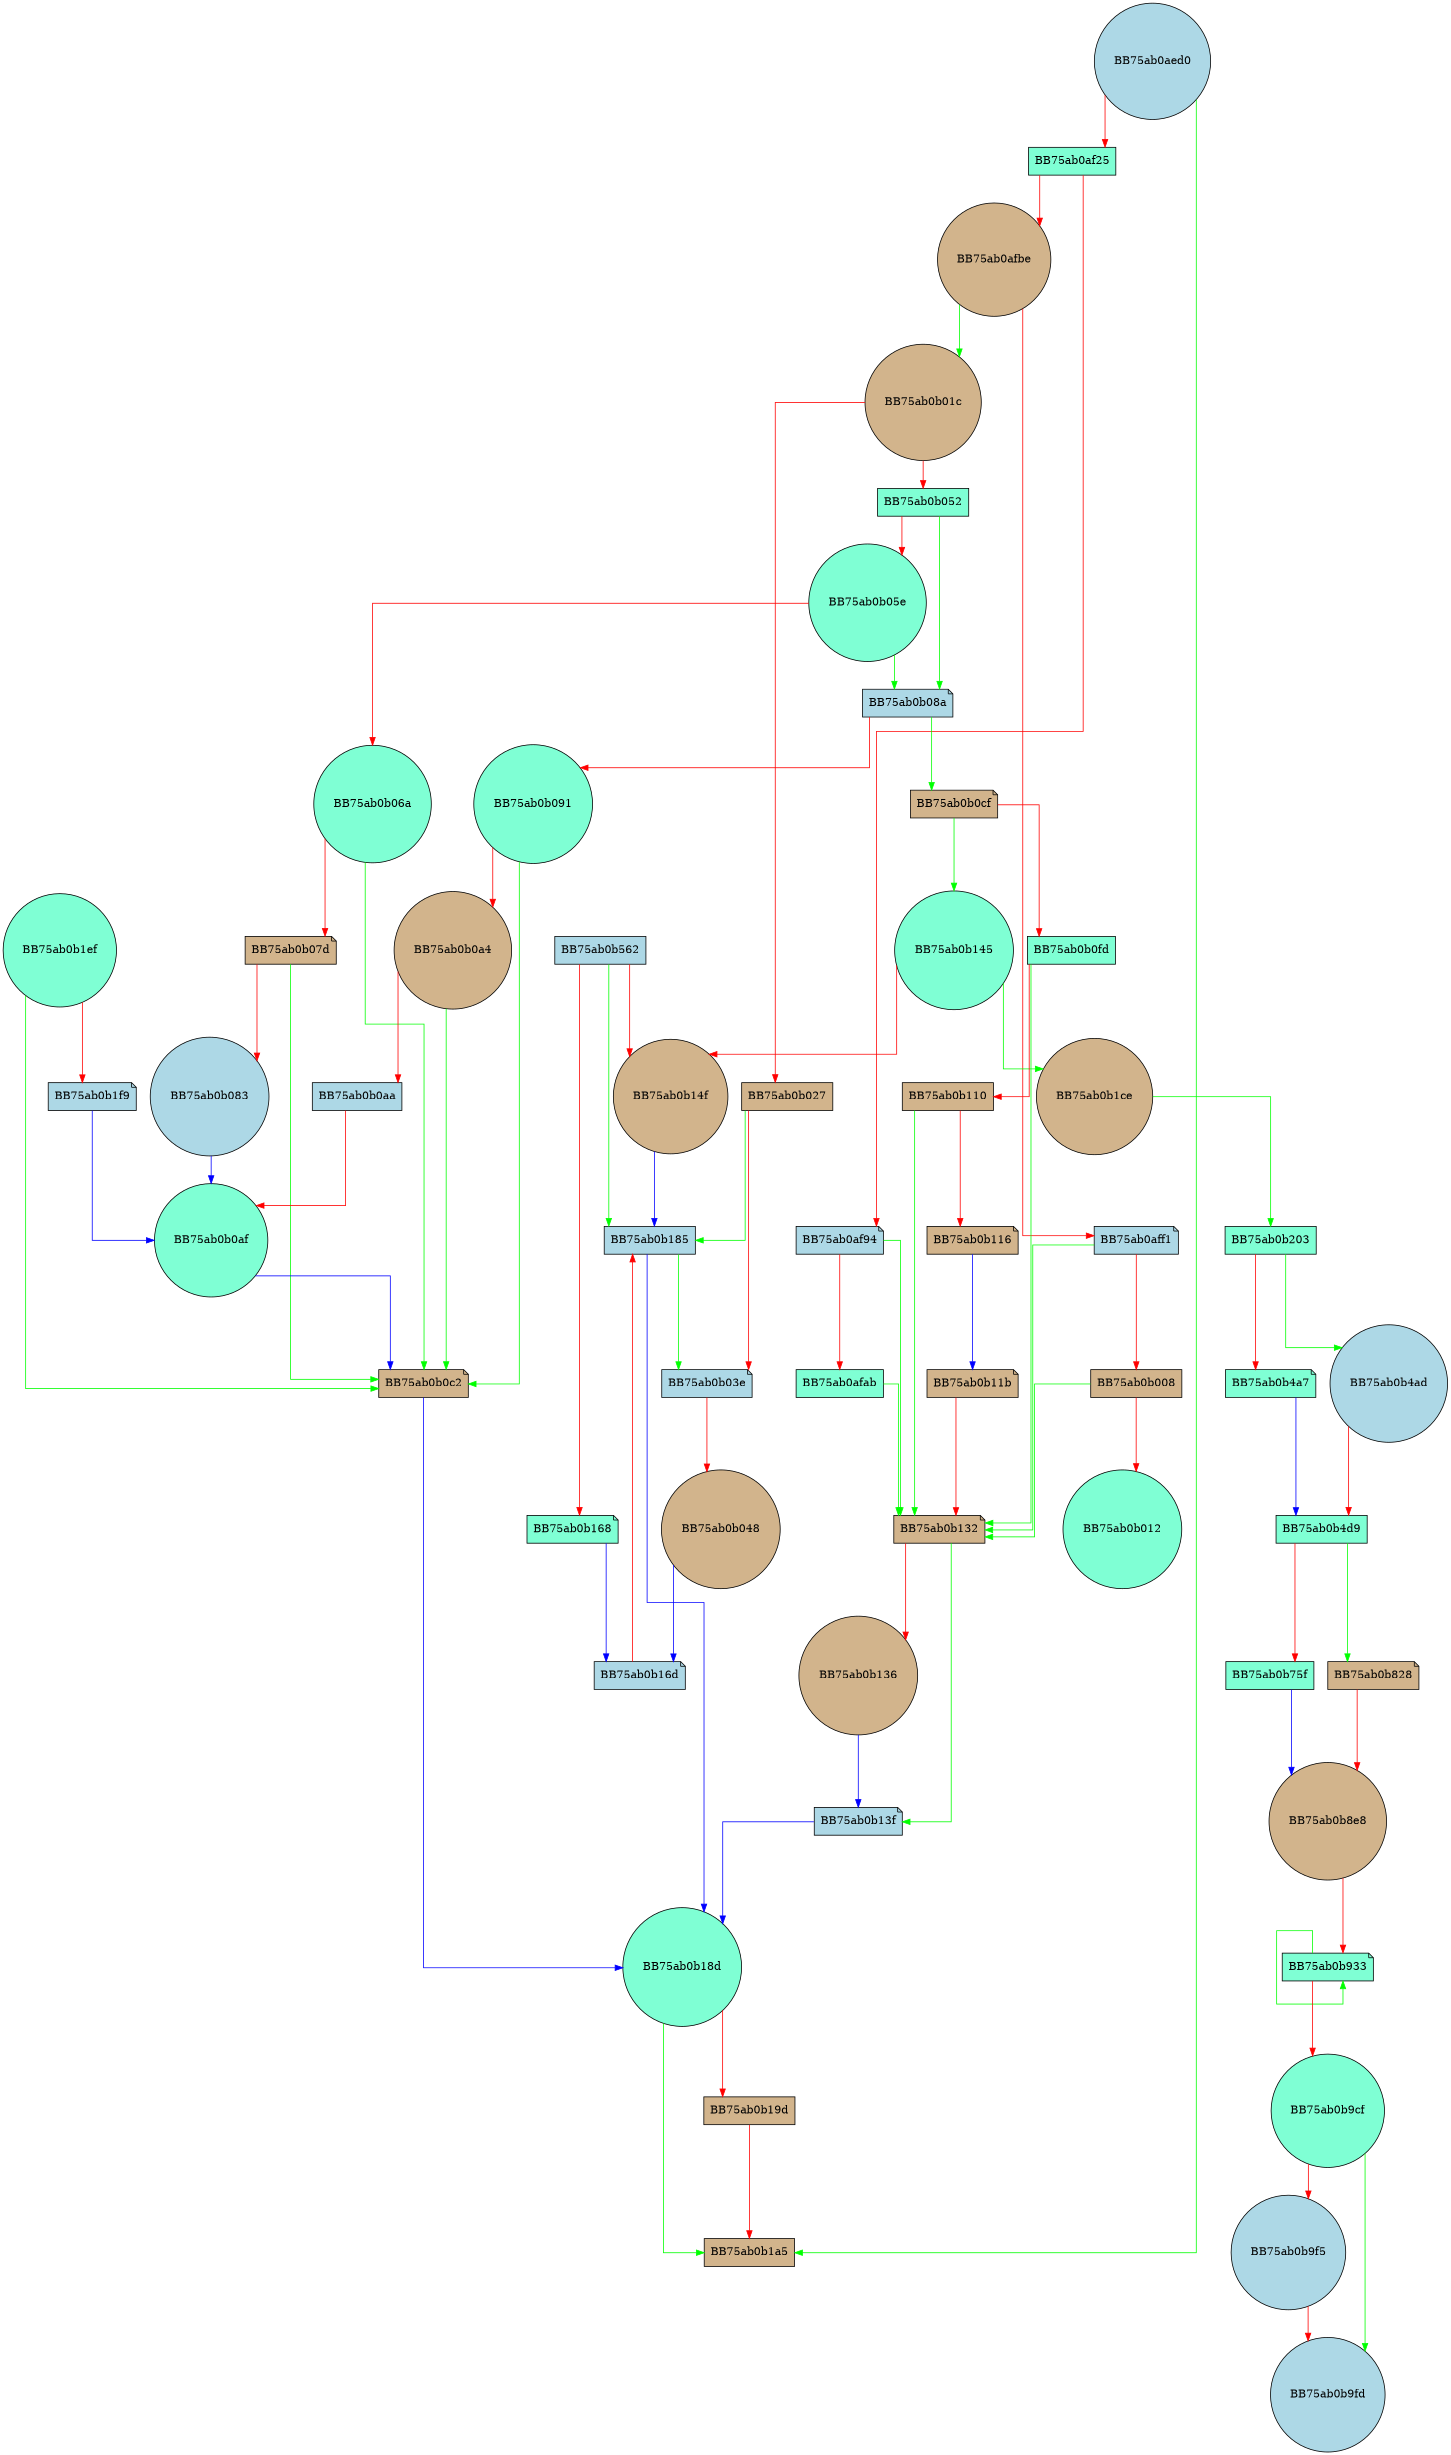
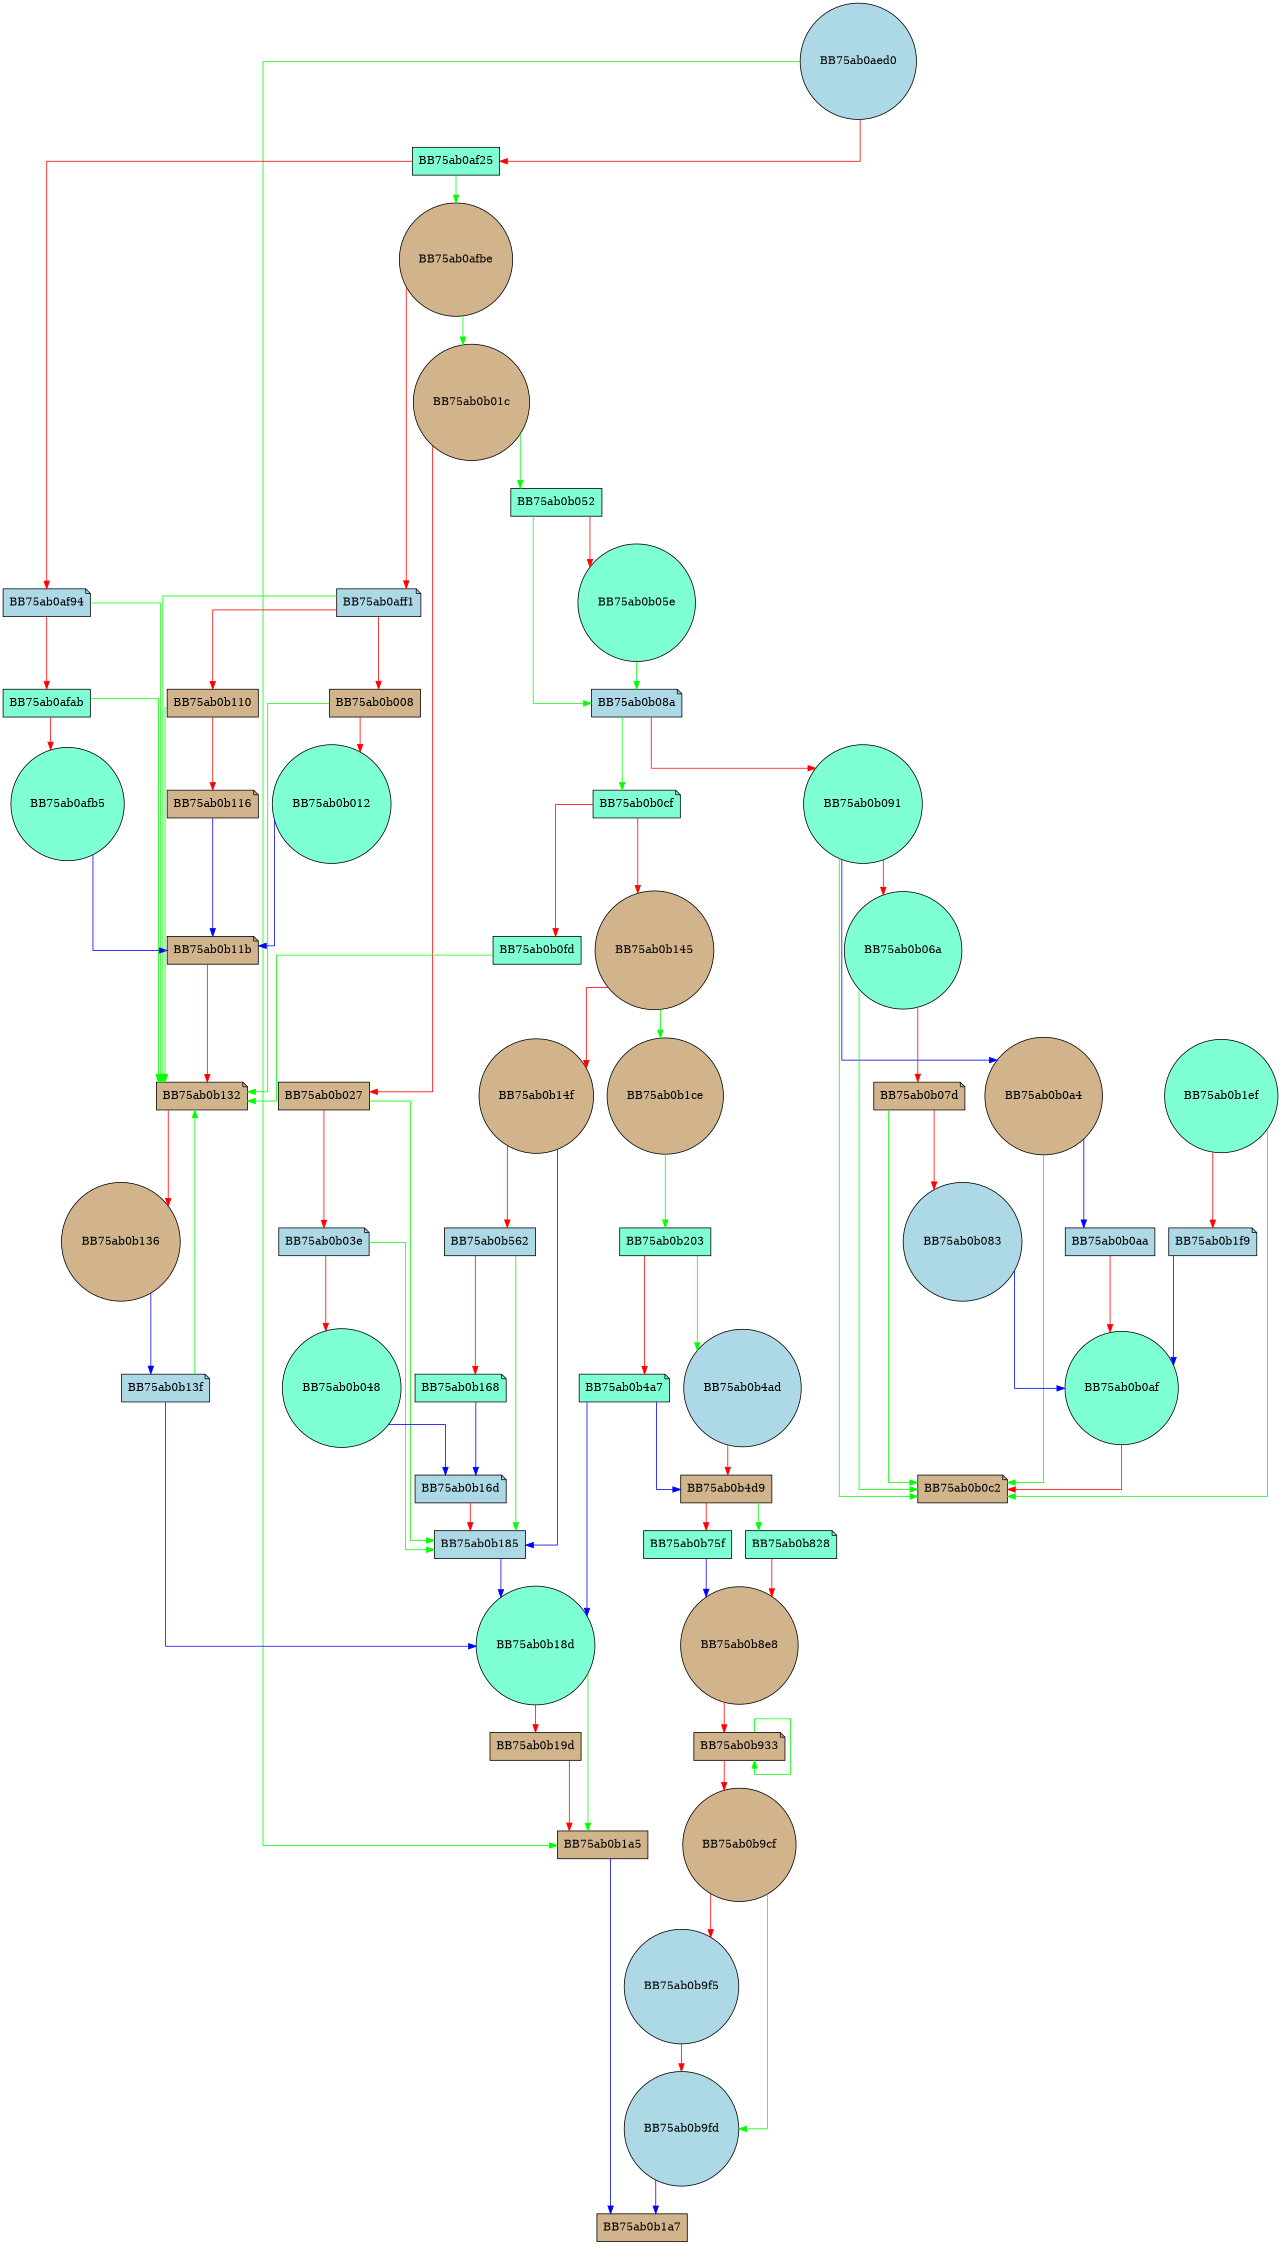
edge "BB75ab0af25" -> "BB75ab0afbe": color red -> green
edge "BB75ab0b01c" -> "BB75ab0b052": color red -> green
edge "BB75ab0b05e" -> "BB75ab0b06a": now "BB75ab0b091" -> "BB75ab0b06a"
node "BB75ab0afb5": added
node "BB75ab0b0cf": fillcolor tan -> aquamarine
edge "BB75ab0b0cf" -> "BB75ab0b145": color green -> red
edge "BB75ab0b091" -> "BB75ab0b0a4": color red -> blue
edge "BB75ab0b012" -> "BB75ab0b11b": added
node "BB75ab0b145": fillcolor aquamarine -> tan
edge "BB75ab0b562" -> "BB75ab0b14f": reversed
edge "BB75ab0b0a4" -> "BB75ab0b0aa": color red -> blue
edge "BB75ab0b0fd" -> "BB75ab0b110": now "BB75ab0aff1" -> "BB75ab0b110"
edge "BB75ab0b0af" -> "BB75ab0b0c2": color blue -> red
edge "BB75ab0b185" -> "BB75ab0b03e": reversed
node "BB75ab0b048": fillcolor tan -> aquamarine
node "BB75ab0b4d9": fillcolor aquamarine -> tan
node "BB75ab0b828": fillcolor tan -> aquamarine
edge "BB75ab0b132" -> "BB75ab0b13f": reversed
edge "BB75ab0b0c2" -> "BB75ab0b18d": now "BB75ab0b4a7" -> "BB75ab0b18d"
node "BB75ab0b933": fillcolor aquamarine -> tan
node "BB75ab0b9cf": fillcolor aquamarine -> tan
node "BB75ab0b1a7": added
